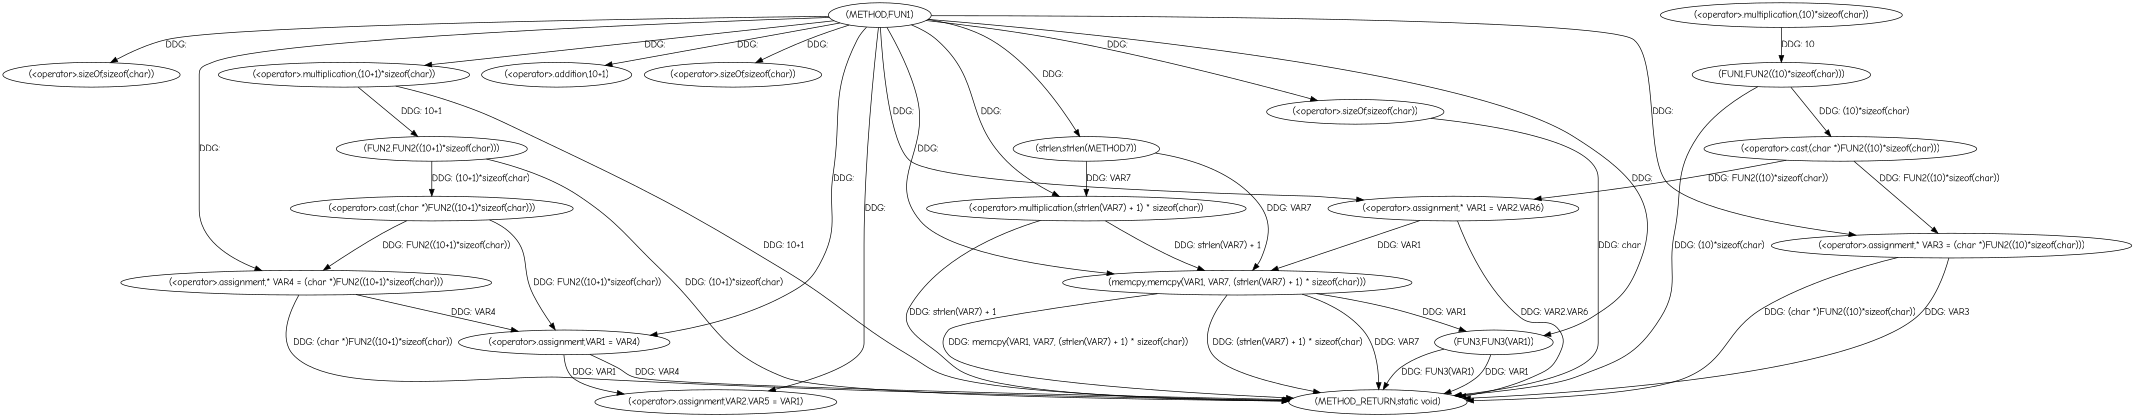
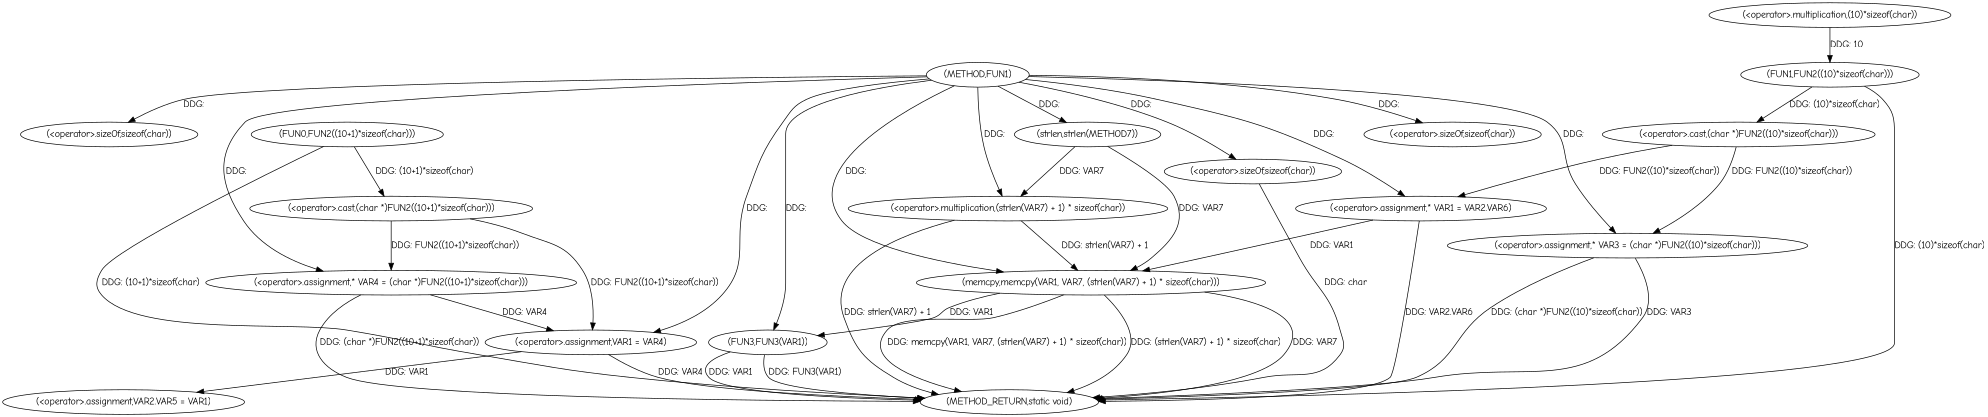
node "(<operator>.multiplication,(10+1)*sizeof(char))": removed
node "(<operator>.addition,10+1)": removed
node "(FUN2,FUN2((10+1)*sizeof(char)))": label "(FUN2,FUN2((10+1)*sizeof(char)))" -> "(FUN0,FUN2((10+1)*sizeof(char)))"
edge "(METHOD,FUN1)" -> "(<operator>.assignment,VAR2.VAR5 = VAR1)": removed, label "DDG:"
